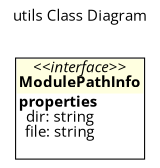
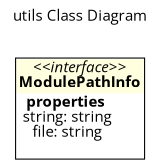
node "ModulePathInfo": text "dir: string" -> "string: string"
